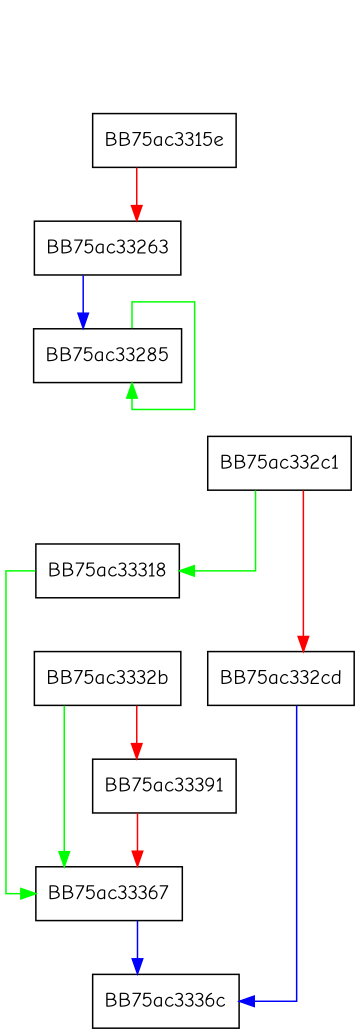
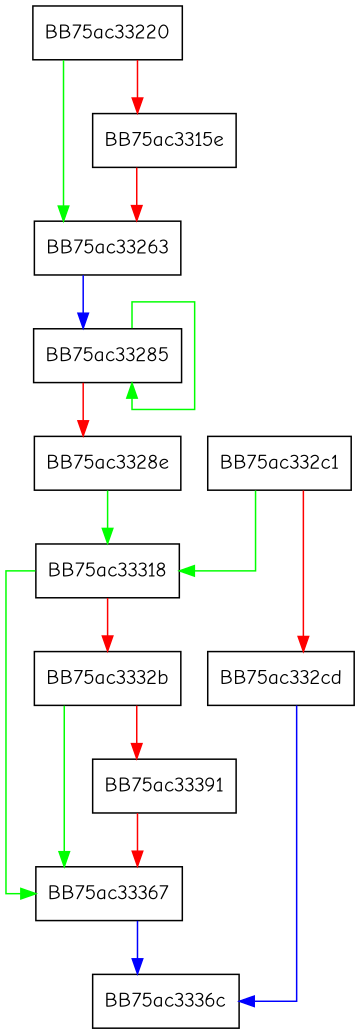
node "BB75ac33220": added
node "BB75ac3328e": added
edge "BB75ac33318" -> "BB75ac3332b": added
